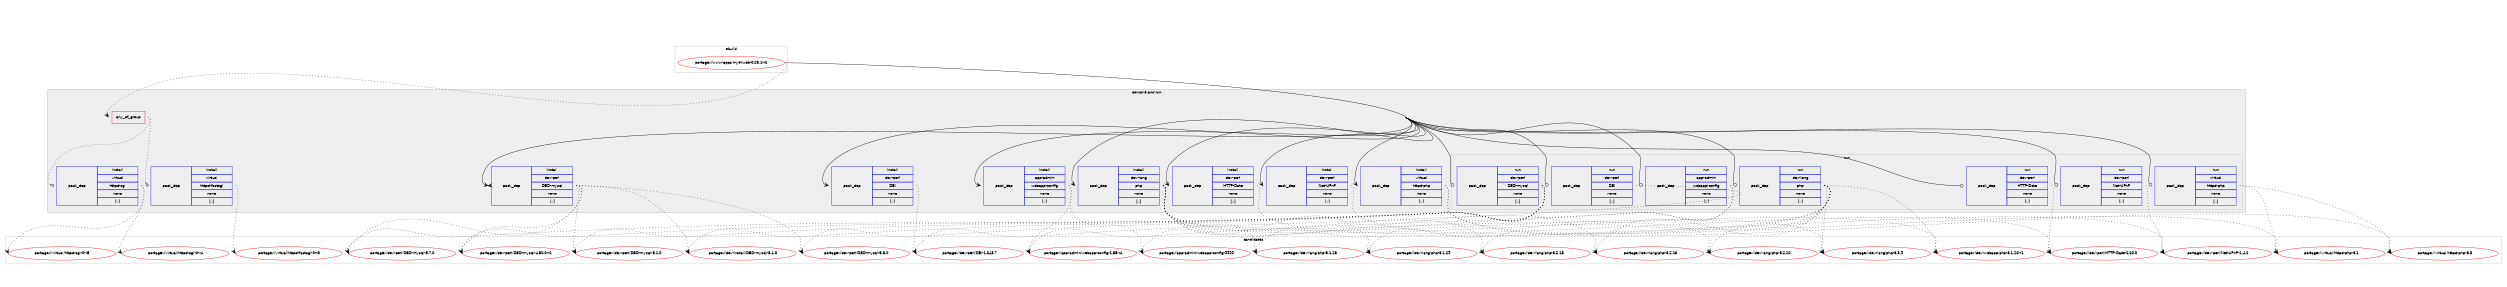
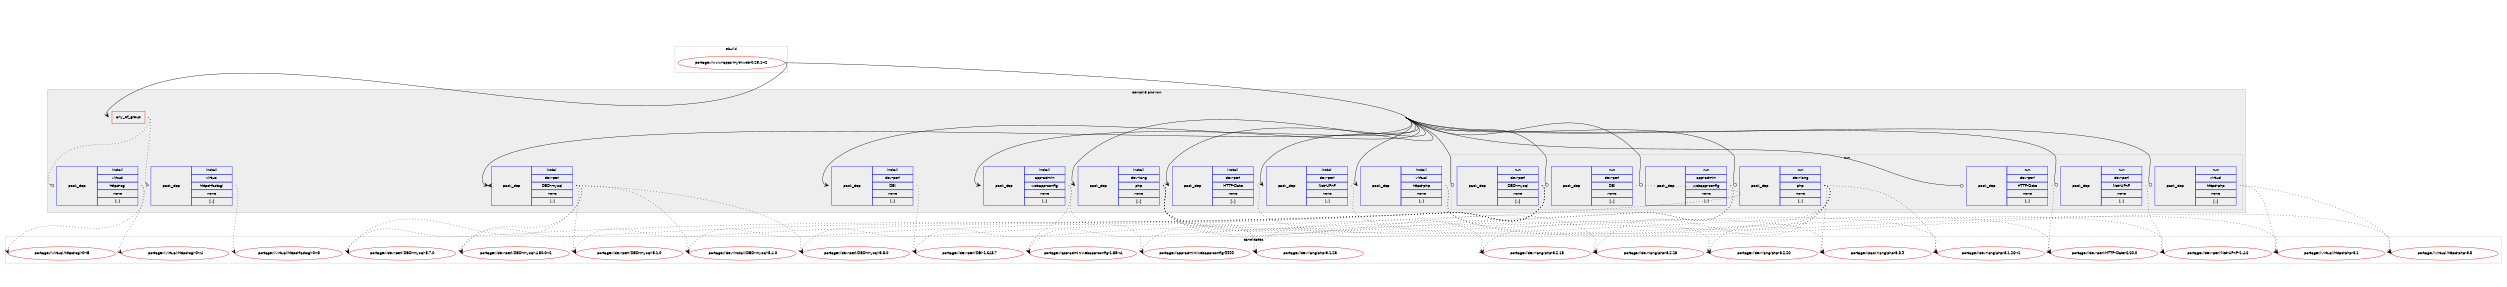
edge "portage://www-apps/mythweb-0.28.1-r2" -> "any_of_group": style dotted -> solid
node "portage://dev-lang/php-8.1.29": removed
node "portage://dev-lang/php-8.3.9": label "portage://dev-lang/php-8.3.9" -> "portage://pack-lang/php-8.3.9"
node "portage://dev-webapp/php-8.1.26-r1": label "portage://dev-webapp/php-8.1.26-r1" -> "portage://dev-lang/php-8.1.26-r1"
